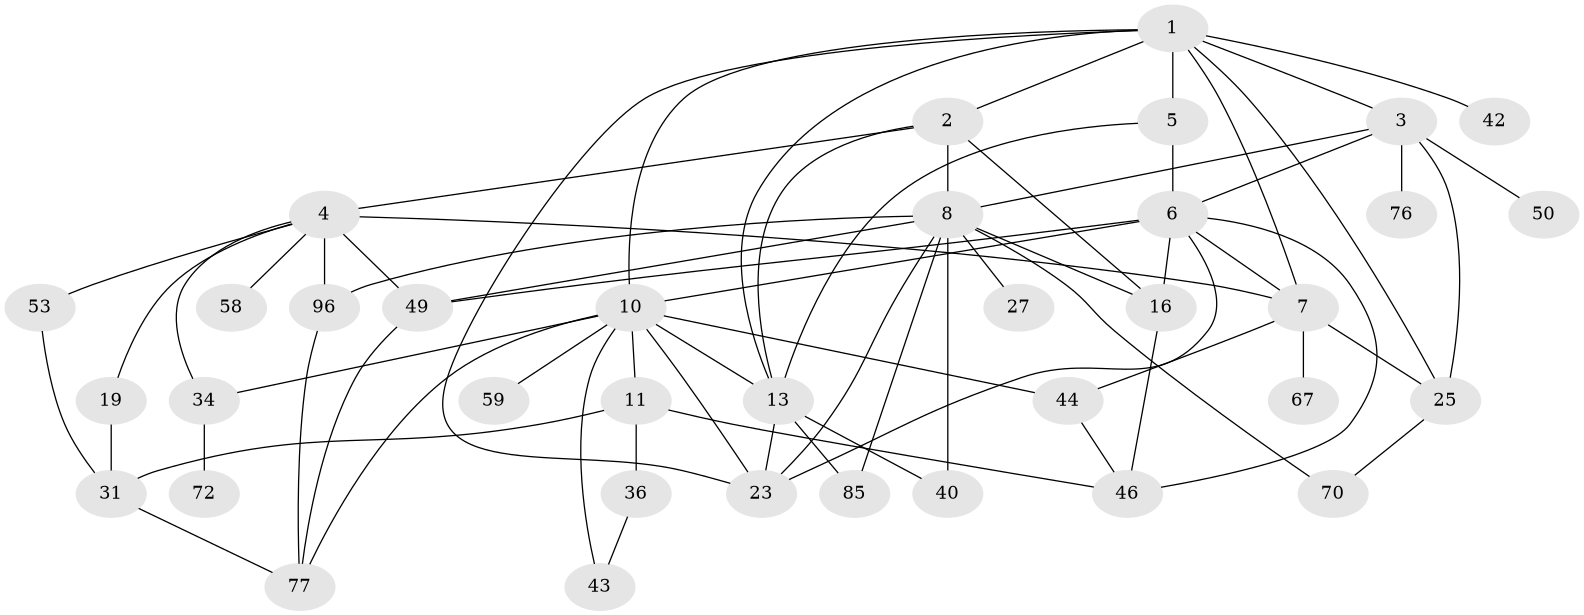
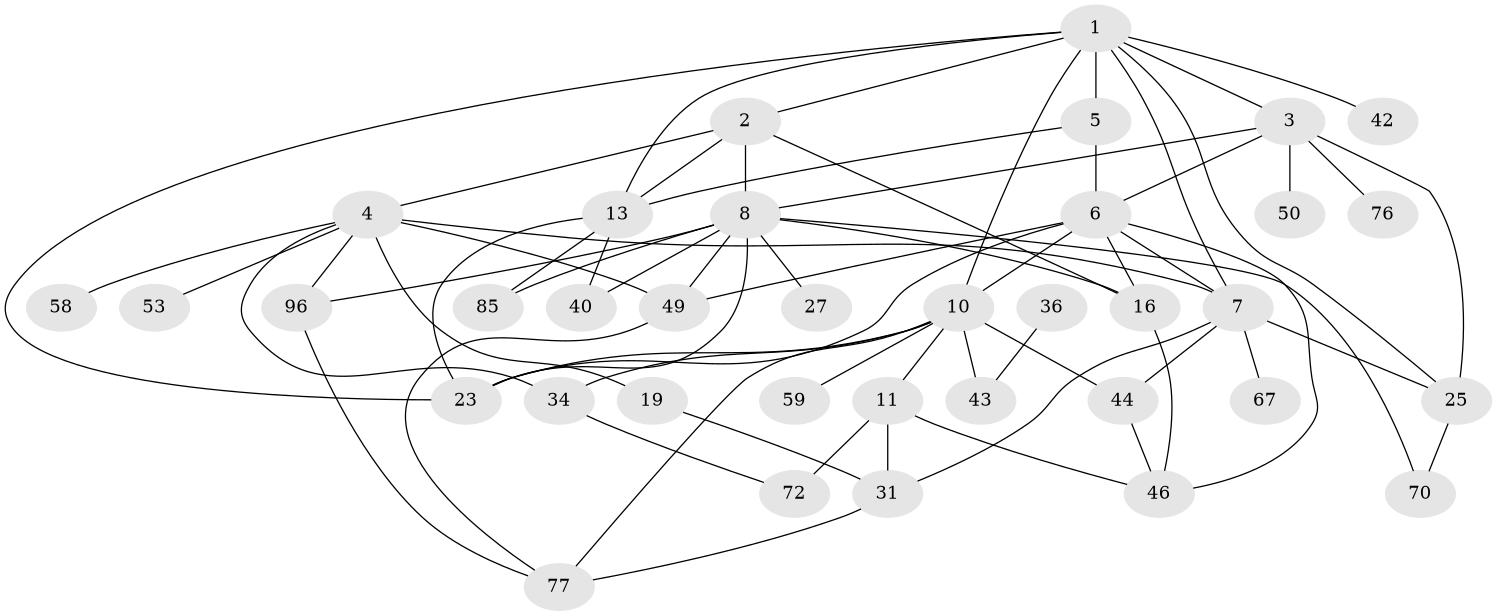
edge "10" -- "13": removed
edge "53" -- "31": now "7" -- "31"
edge "11" -- "36": now "11" -- "72"
